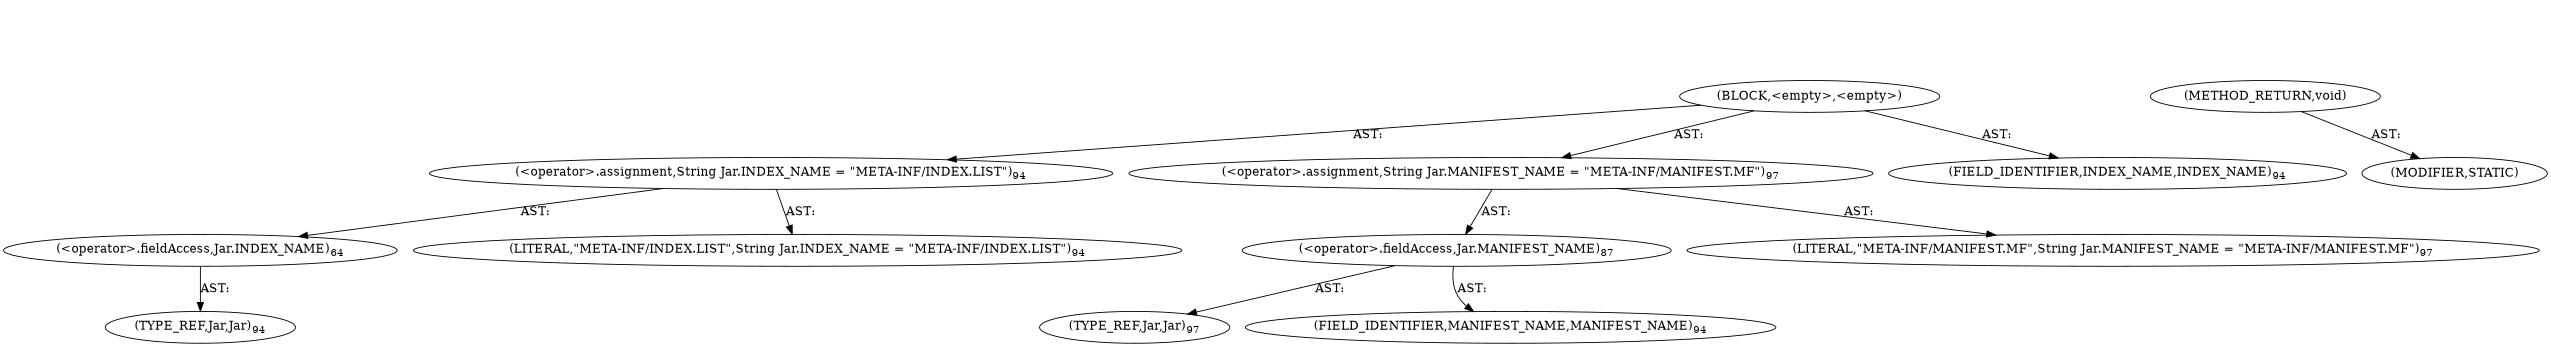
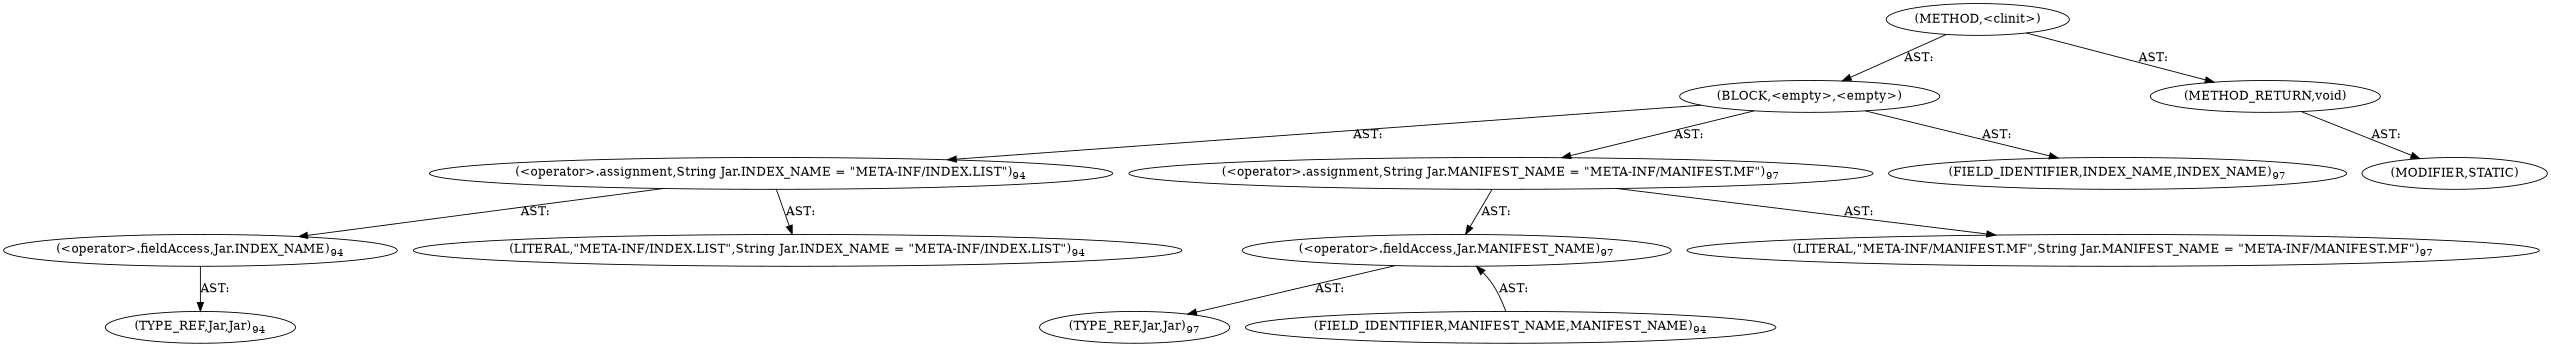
node "(METHOD,<clinit>)": added
node "(FIELD_IDENTIFIER,INDEX_NAME,INDEX_NAME)": text "94" -> "97"
node "(<operator>.fieldAccess,Jar.INDEX_NAME)": text "64" -> "94"
node "(<operator>.fieldAccess,Jar.MANIFEST_NAME)": text "87" -> "97"
edge "(<operator>.fieldAccess,Jar.MANIFEST_NAME)" -> "(FIELD_IDENTIFIER,MANIFEST_NAME,MANIFEST_NAME)": reversed
